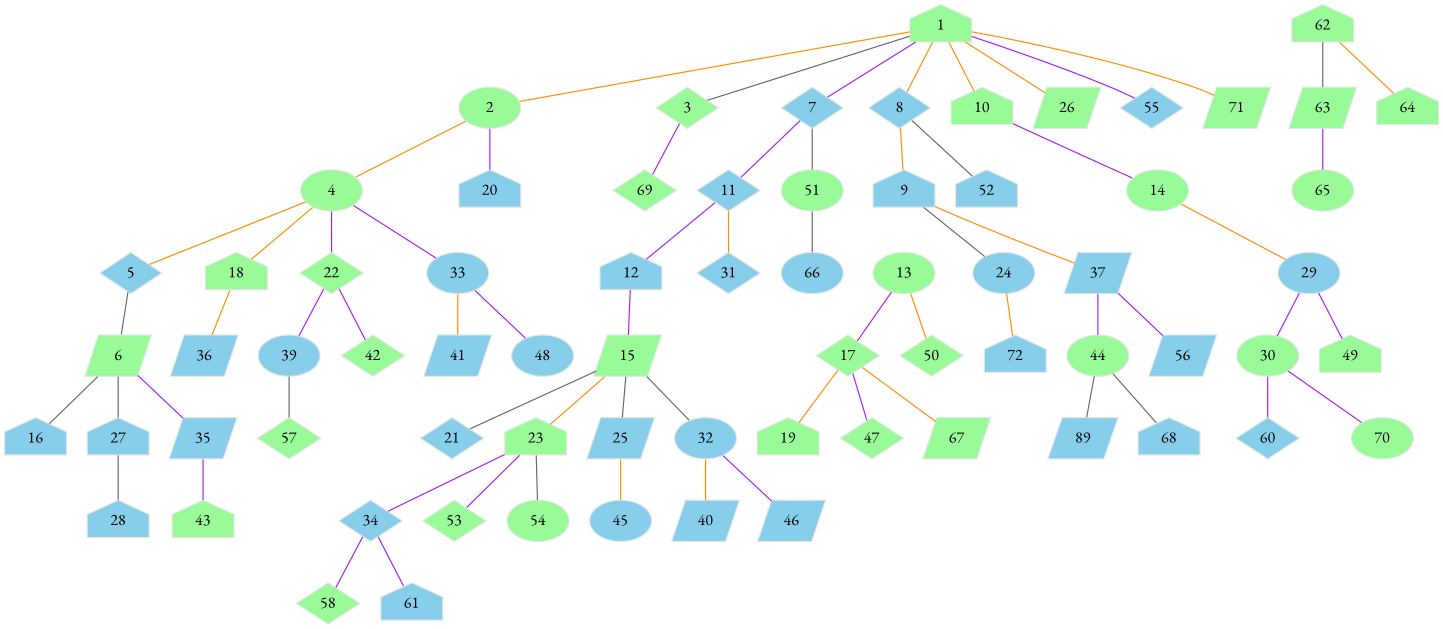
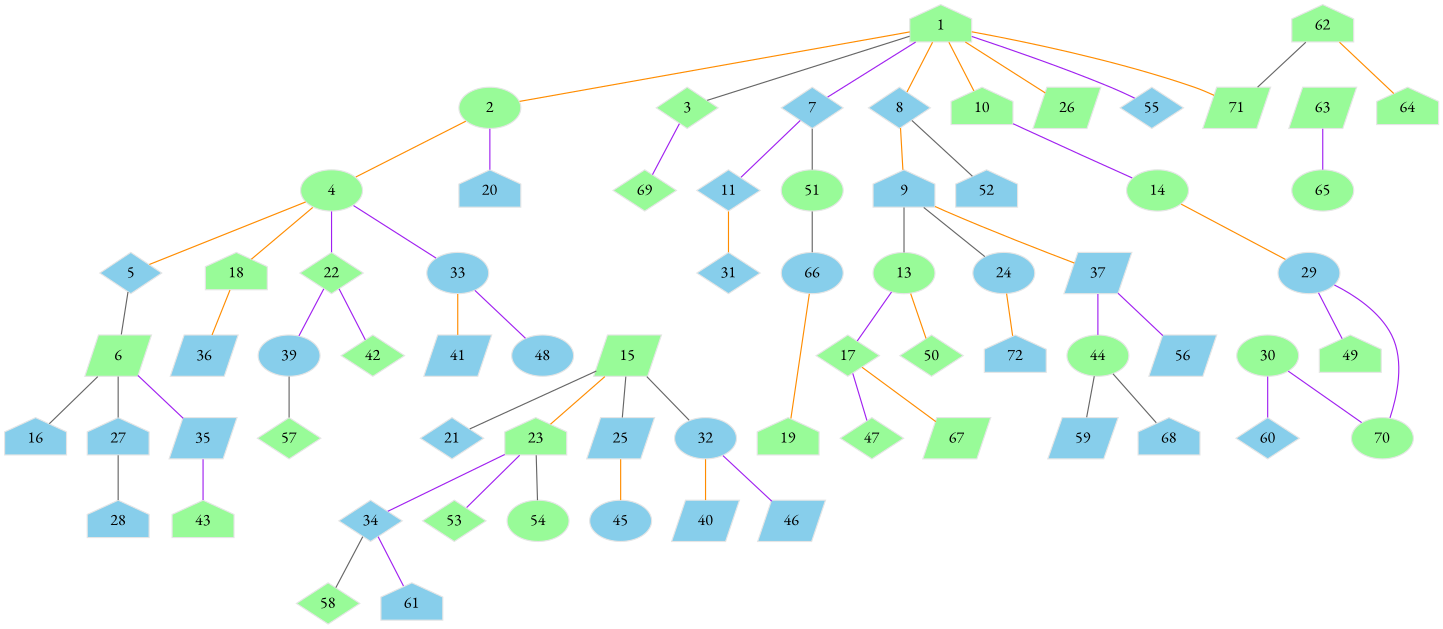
edge "62" -- "63": now "62" -- "71"
edge "9" -- "13": added
node "12": removed
edge "29" -- "30": now "29" -- "70"
edge "17" -- "19": now "66" -- "19"
node "89": label "89" -> "59"
edge "34" -- "58": color purple -> gray40
